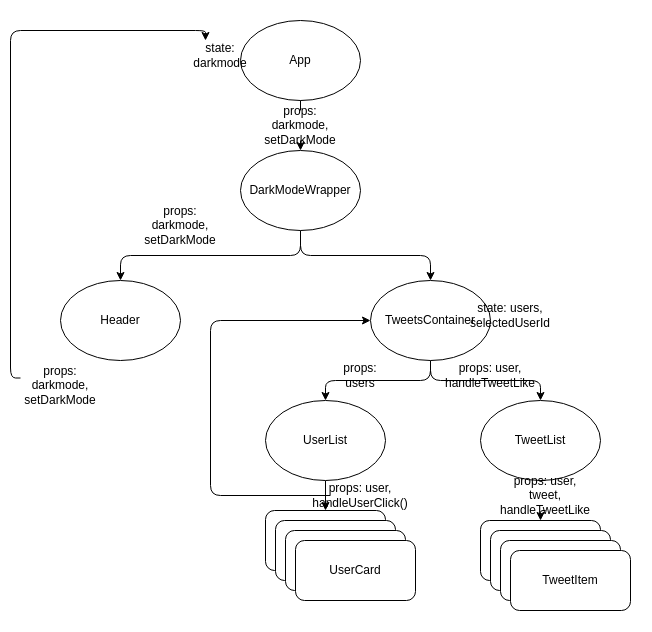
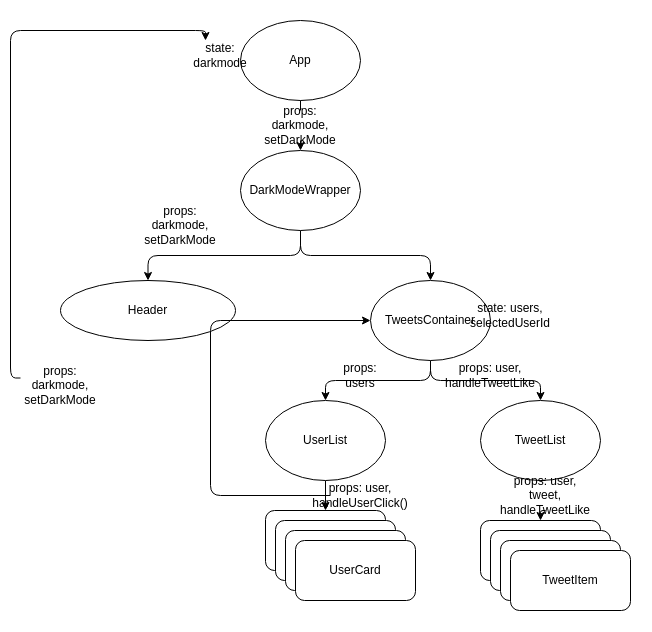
node "Header": size 120x80 -> 175x60
